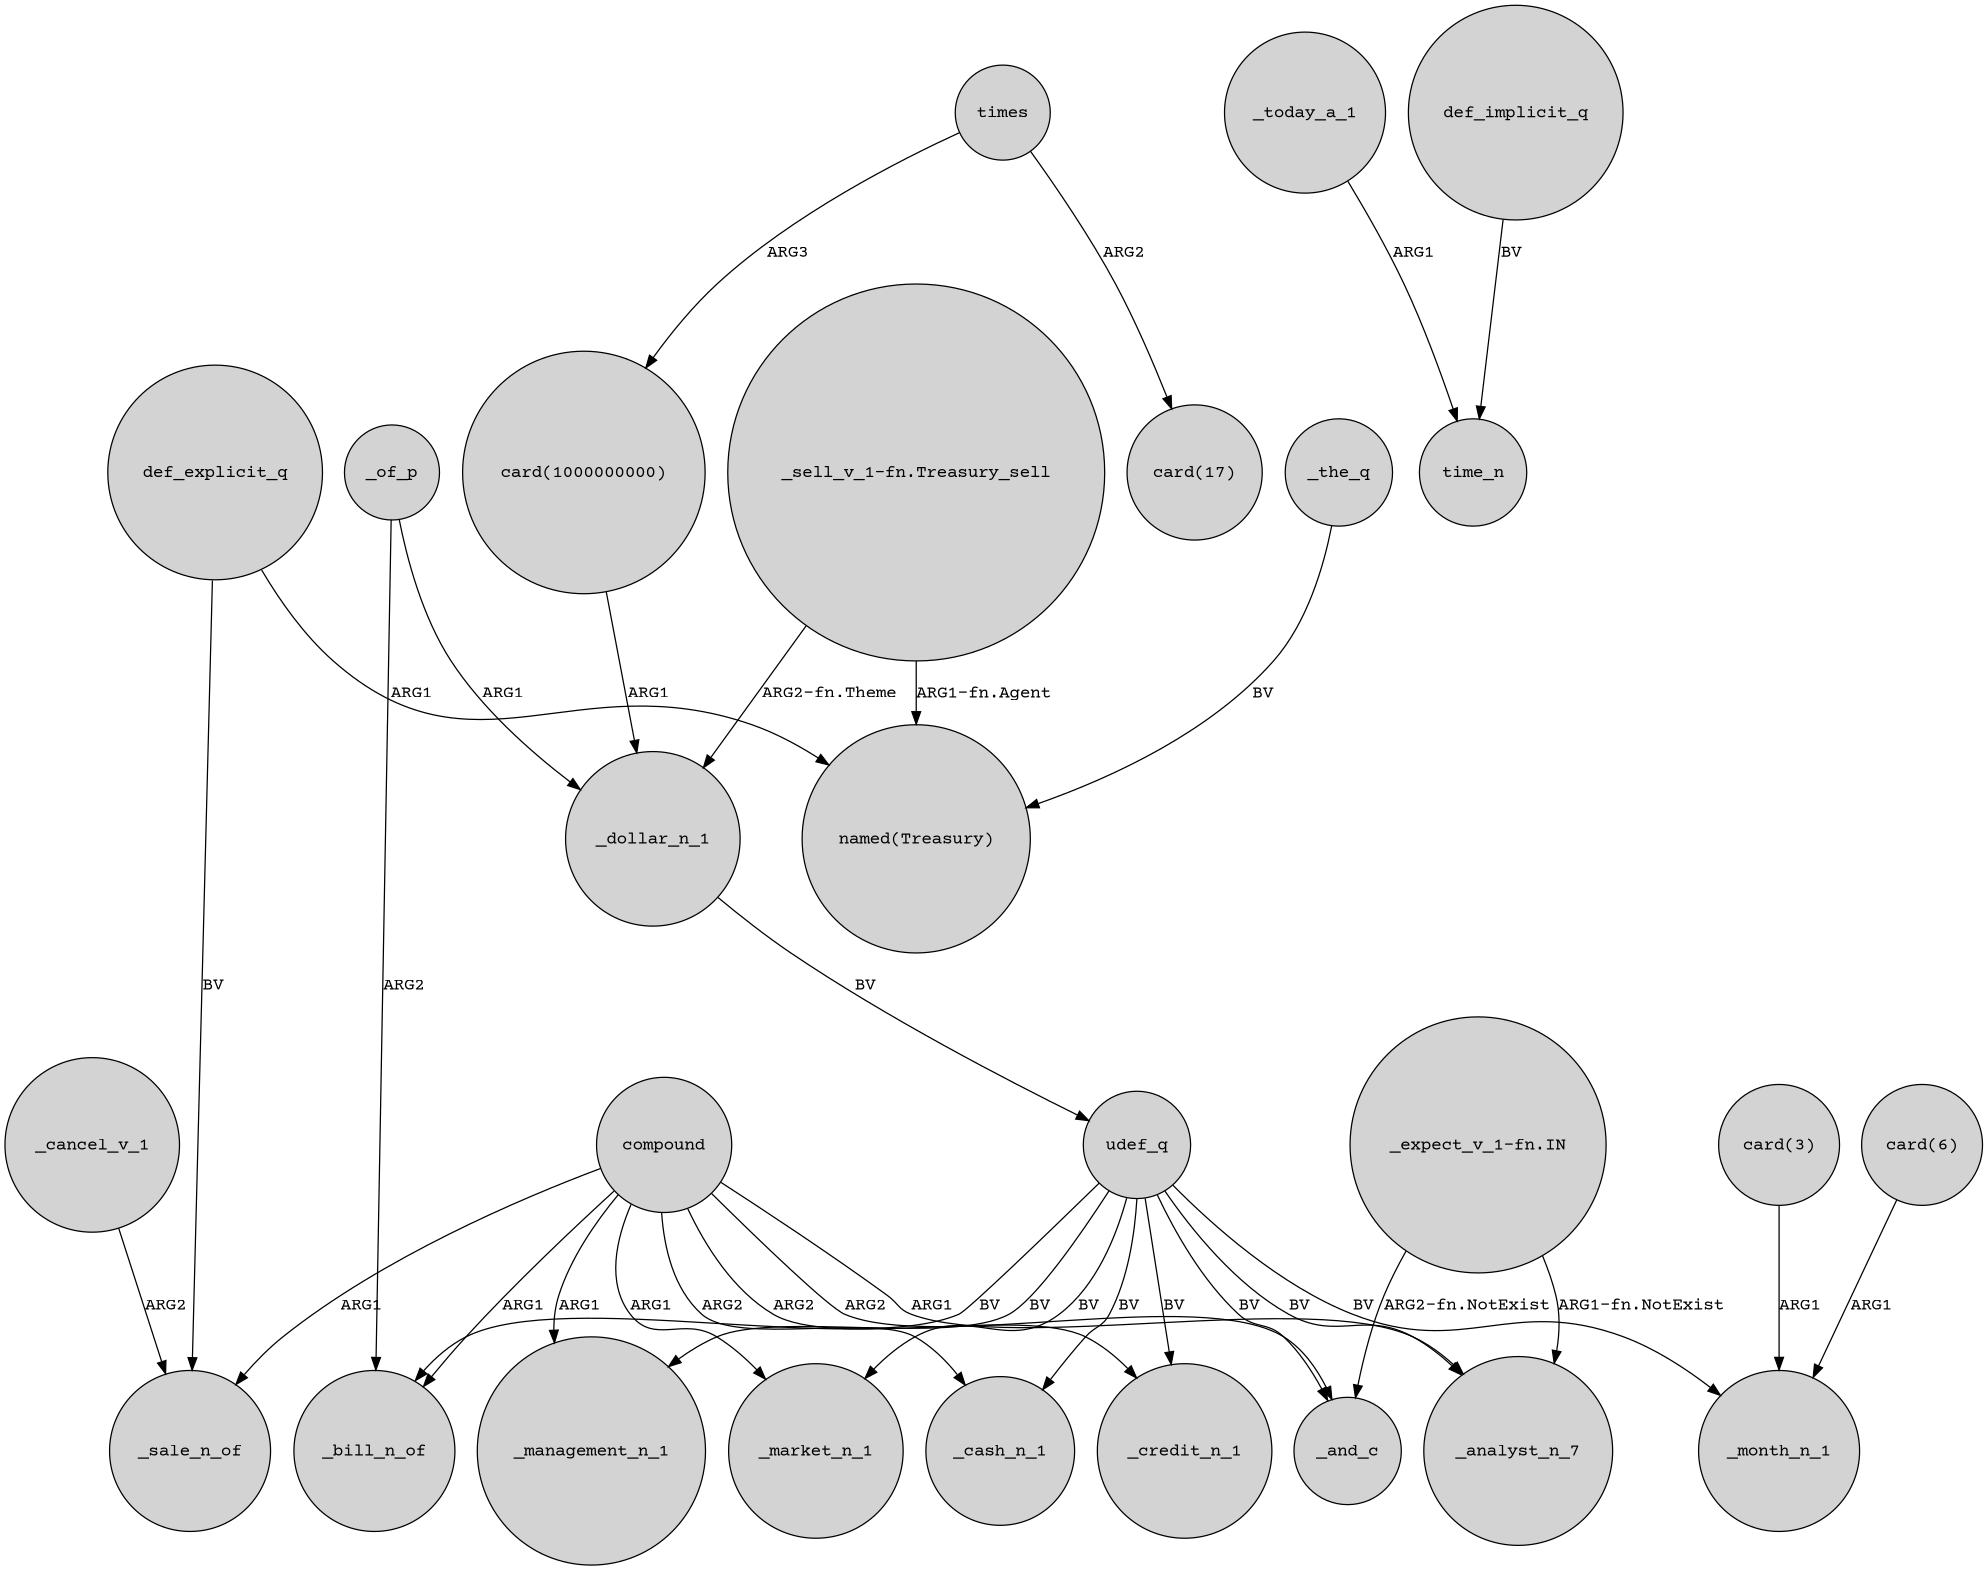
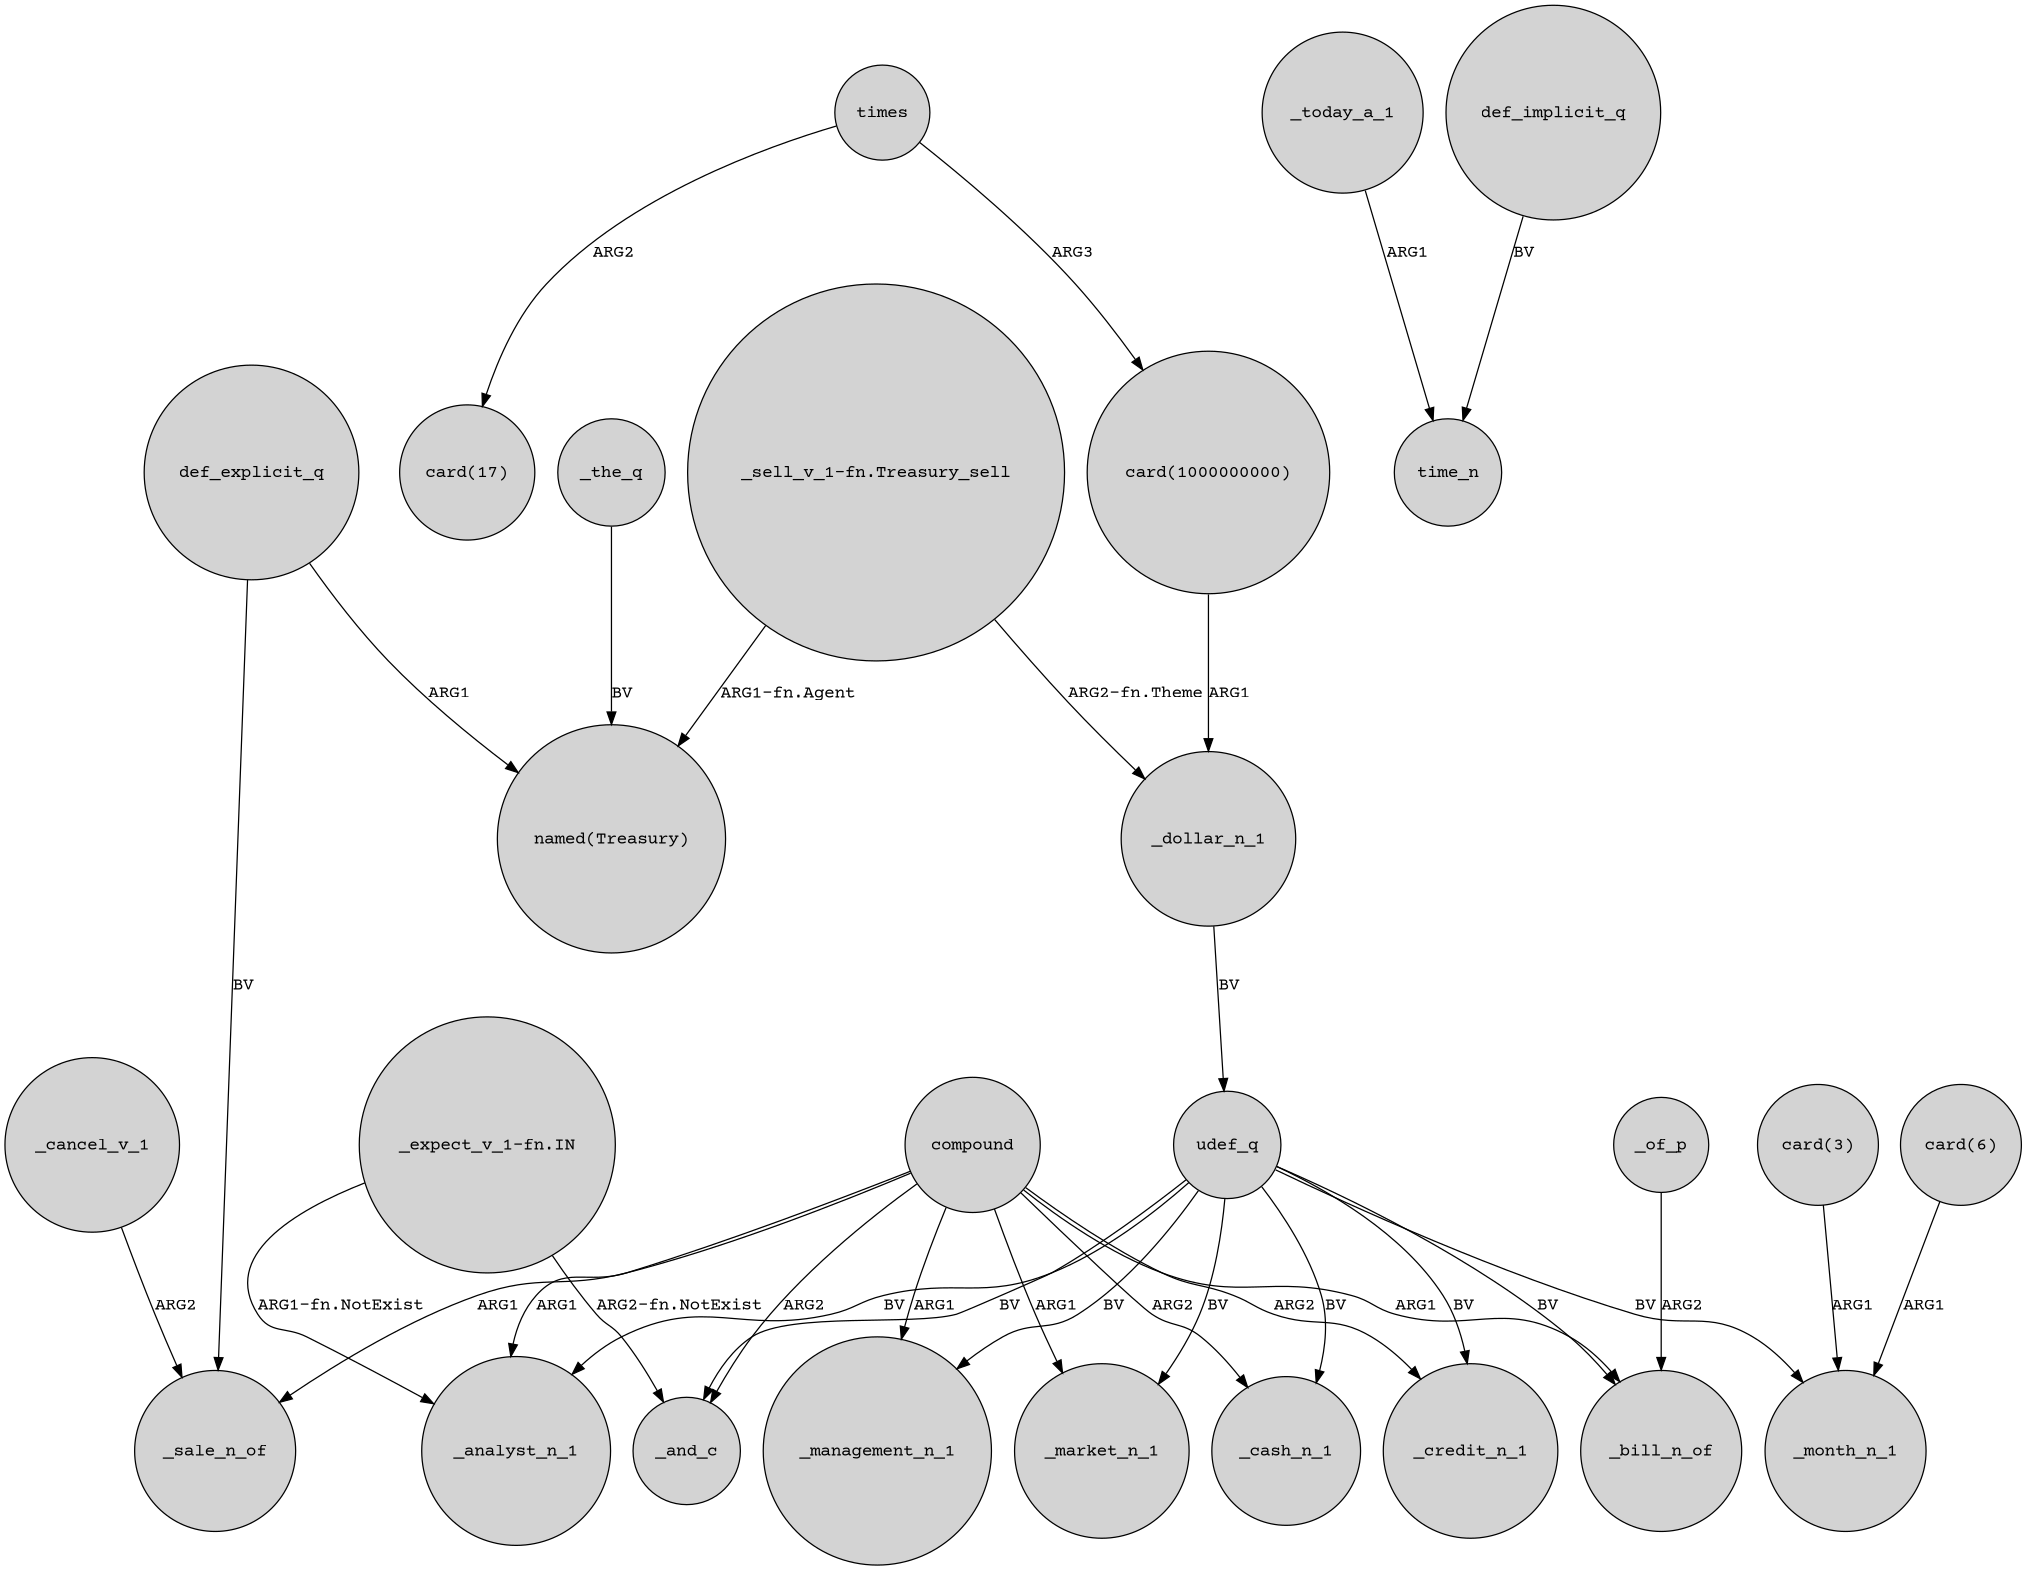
edge "_of_p" -> "_dollar_n_1": removed, label "ARG1"
node "_analyst_n_7": label "_analyst_n_7" -> "_analyst_n_1"
